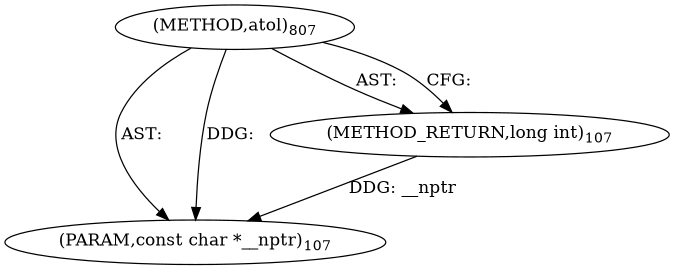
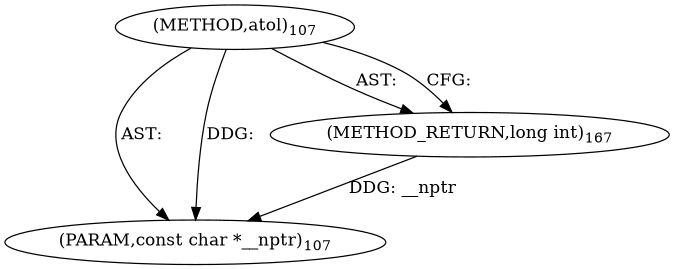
node "(METHOD,atol)": text "807" -> "107"
node "(METHOD_RETURN,long int)": text "107" -> "167"
